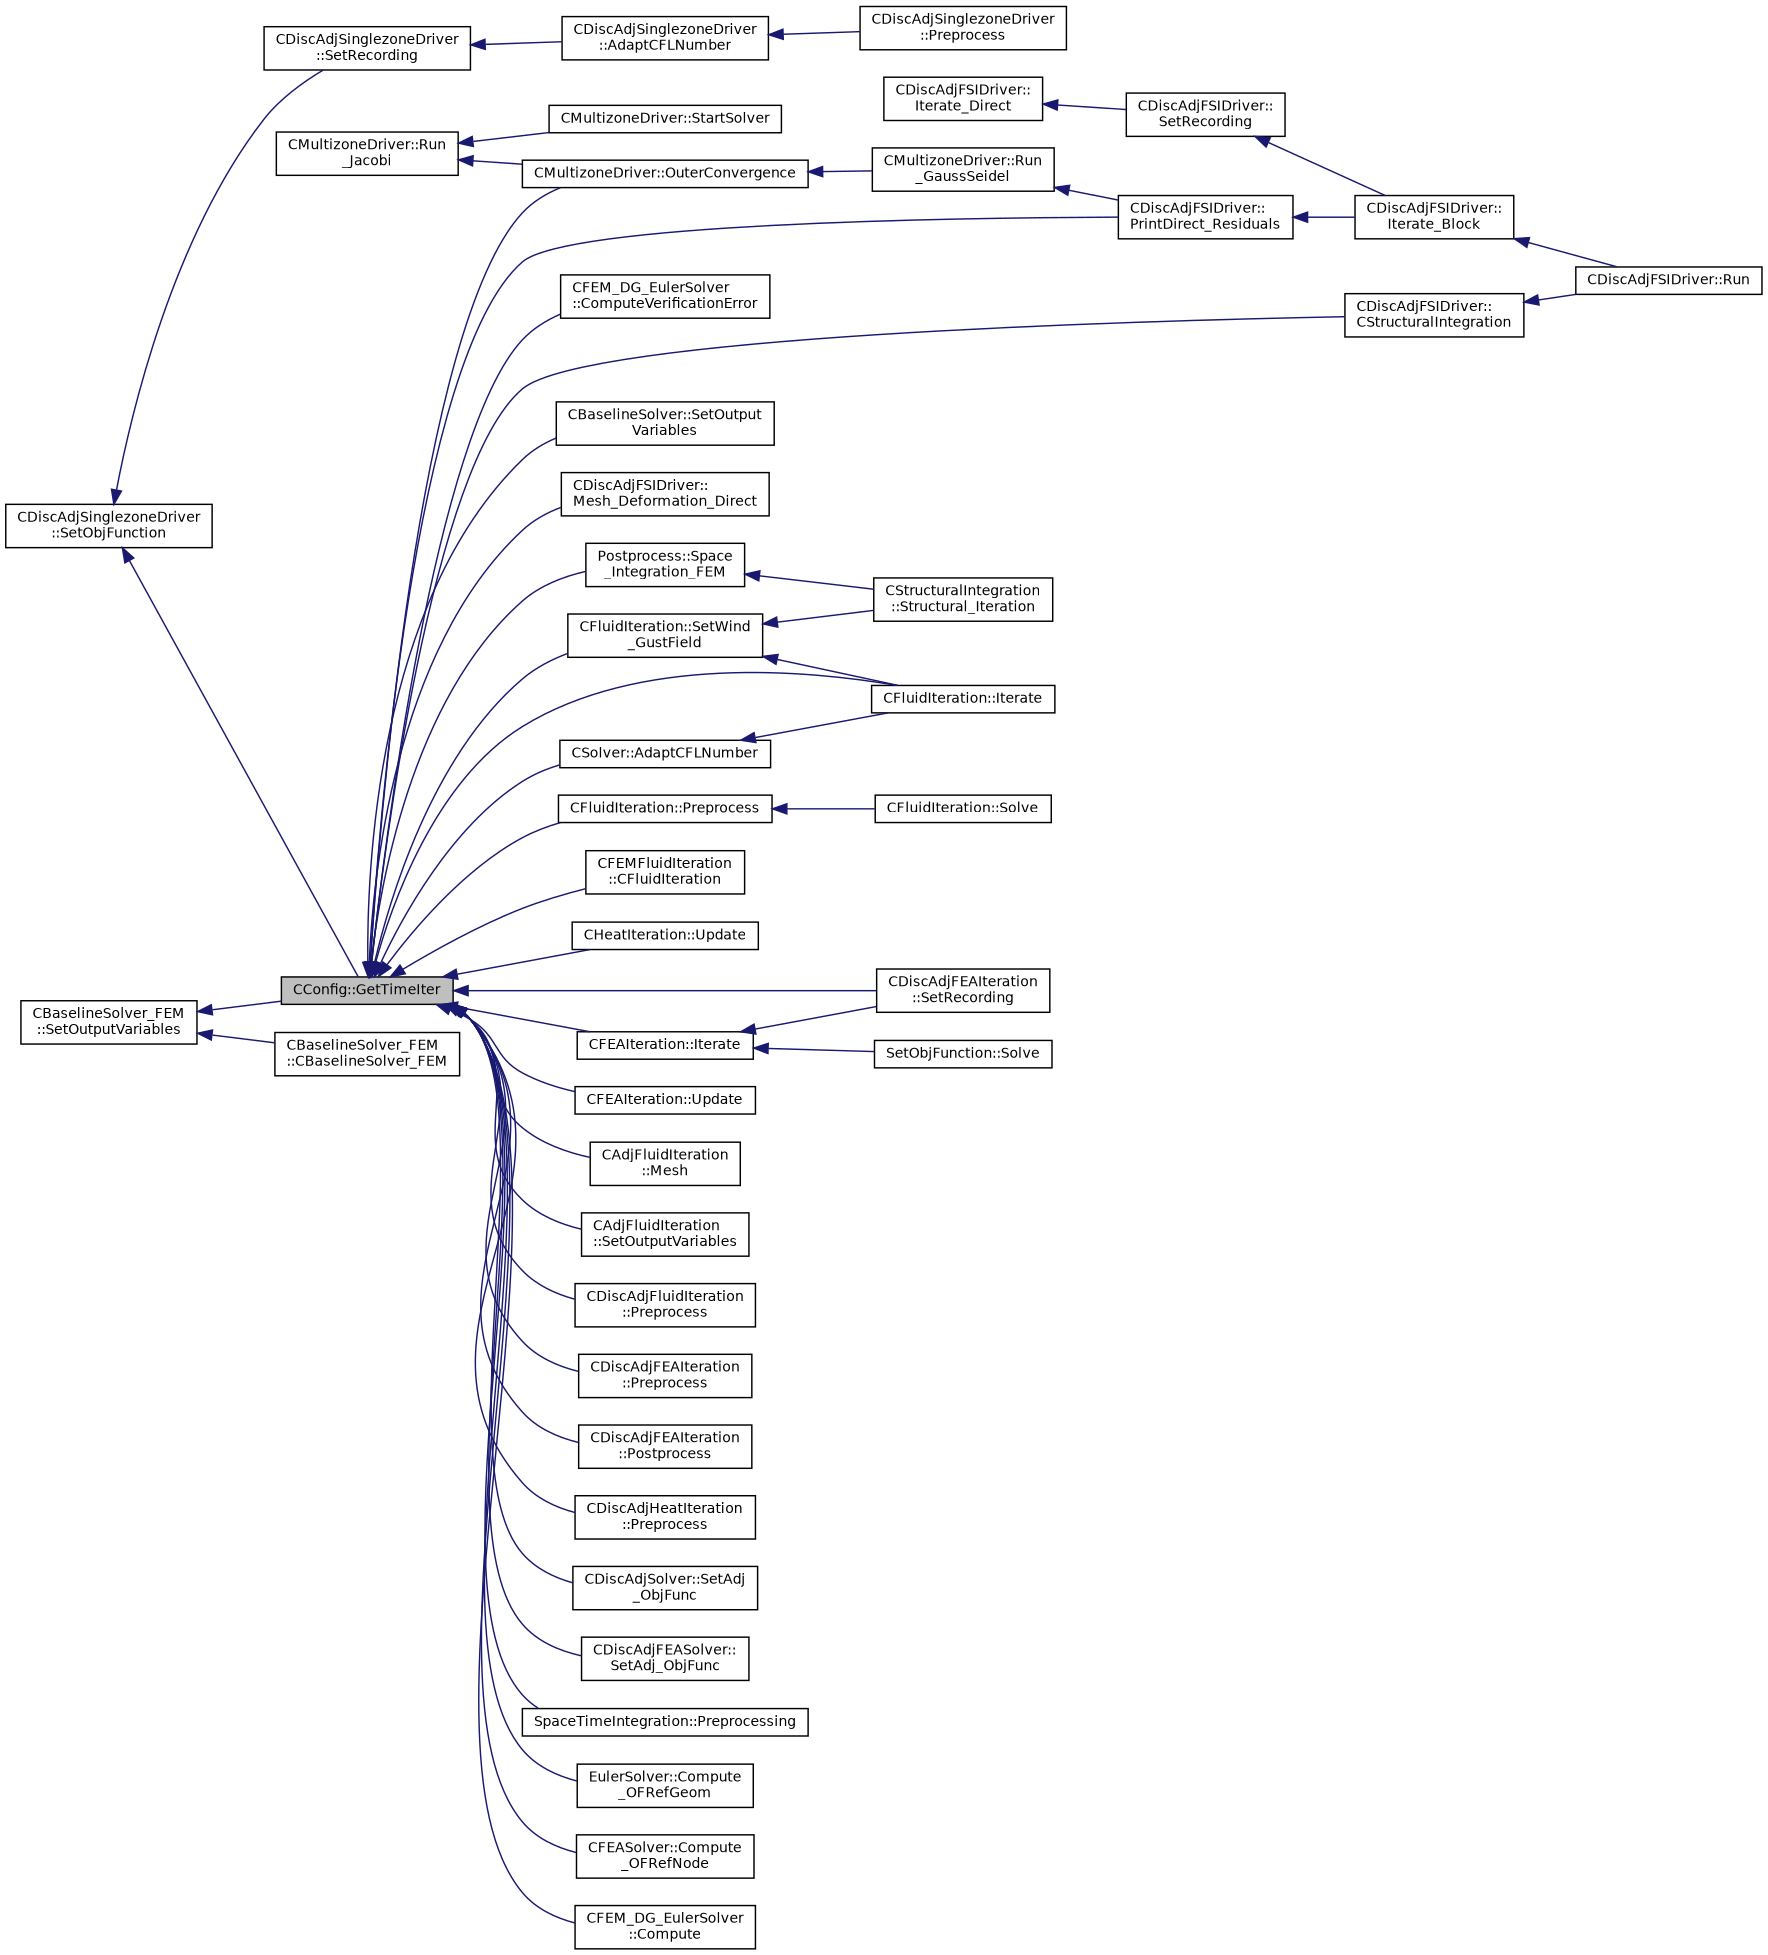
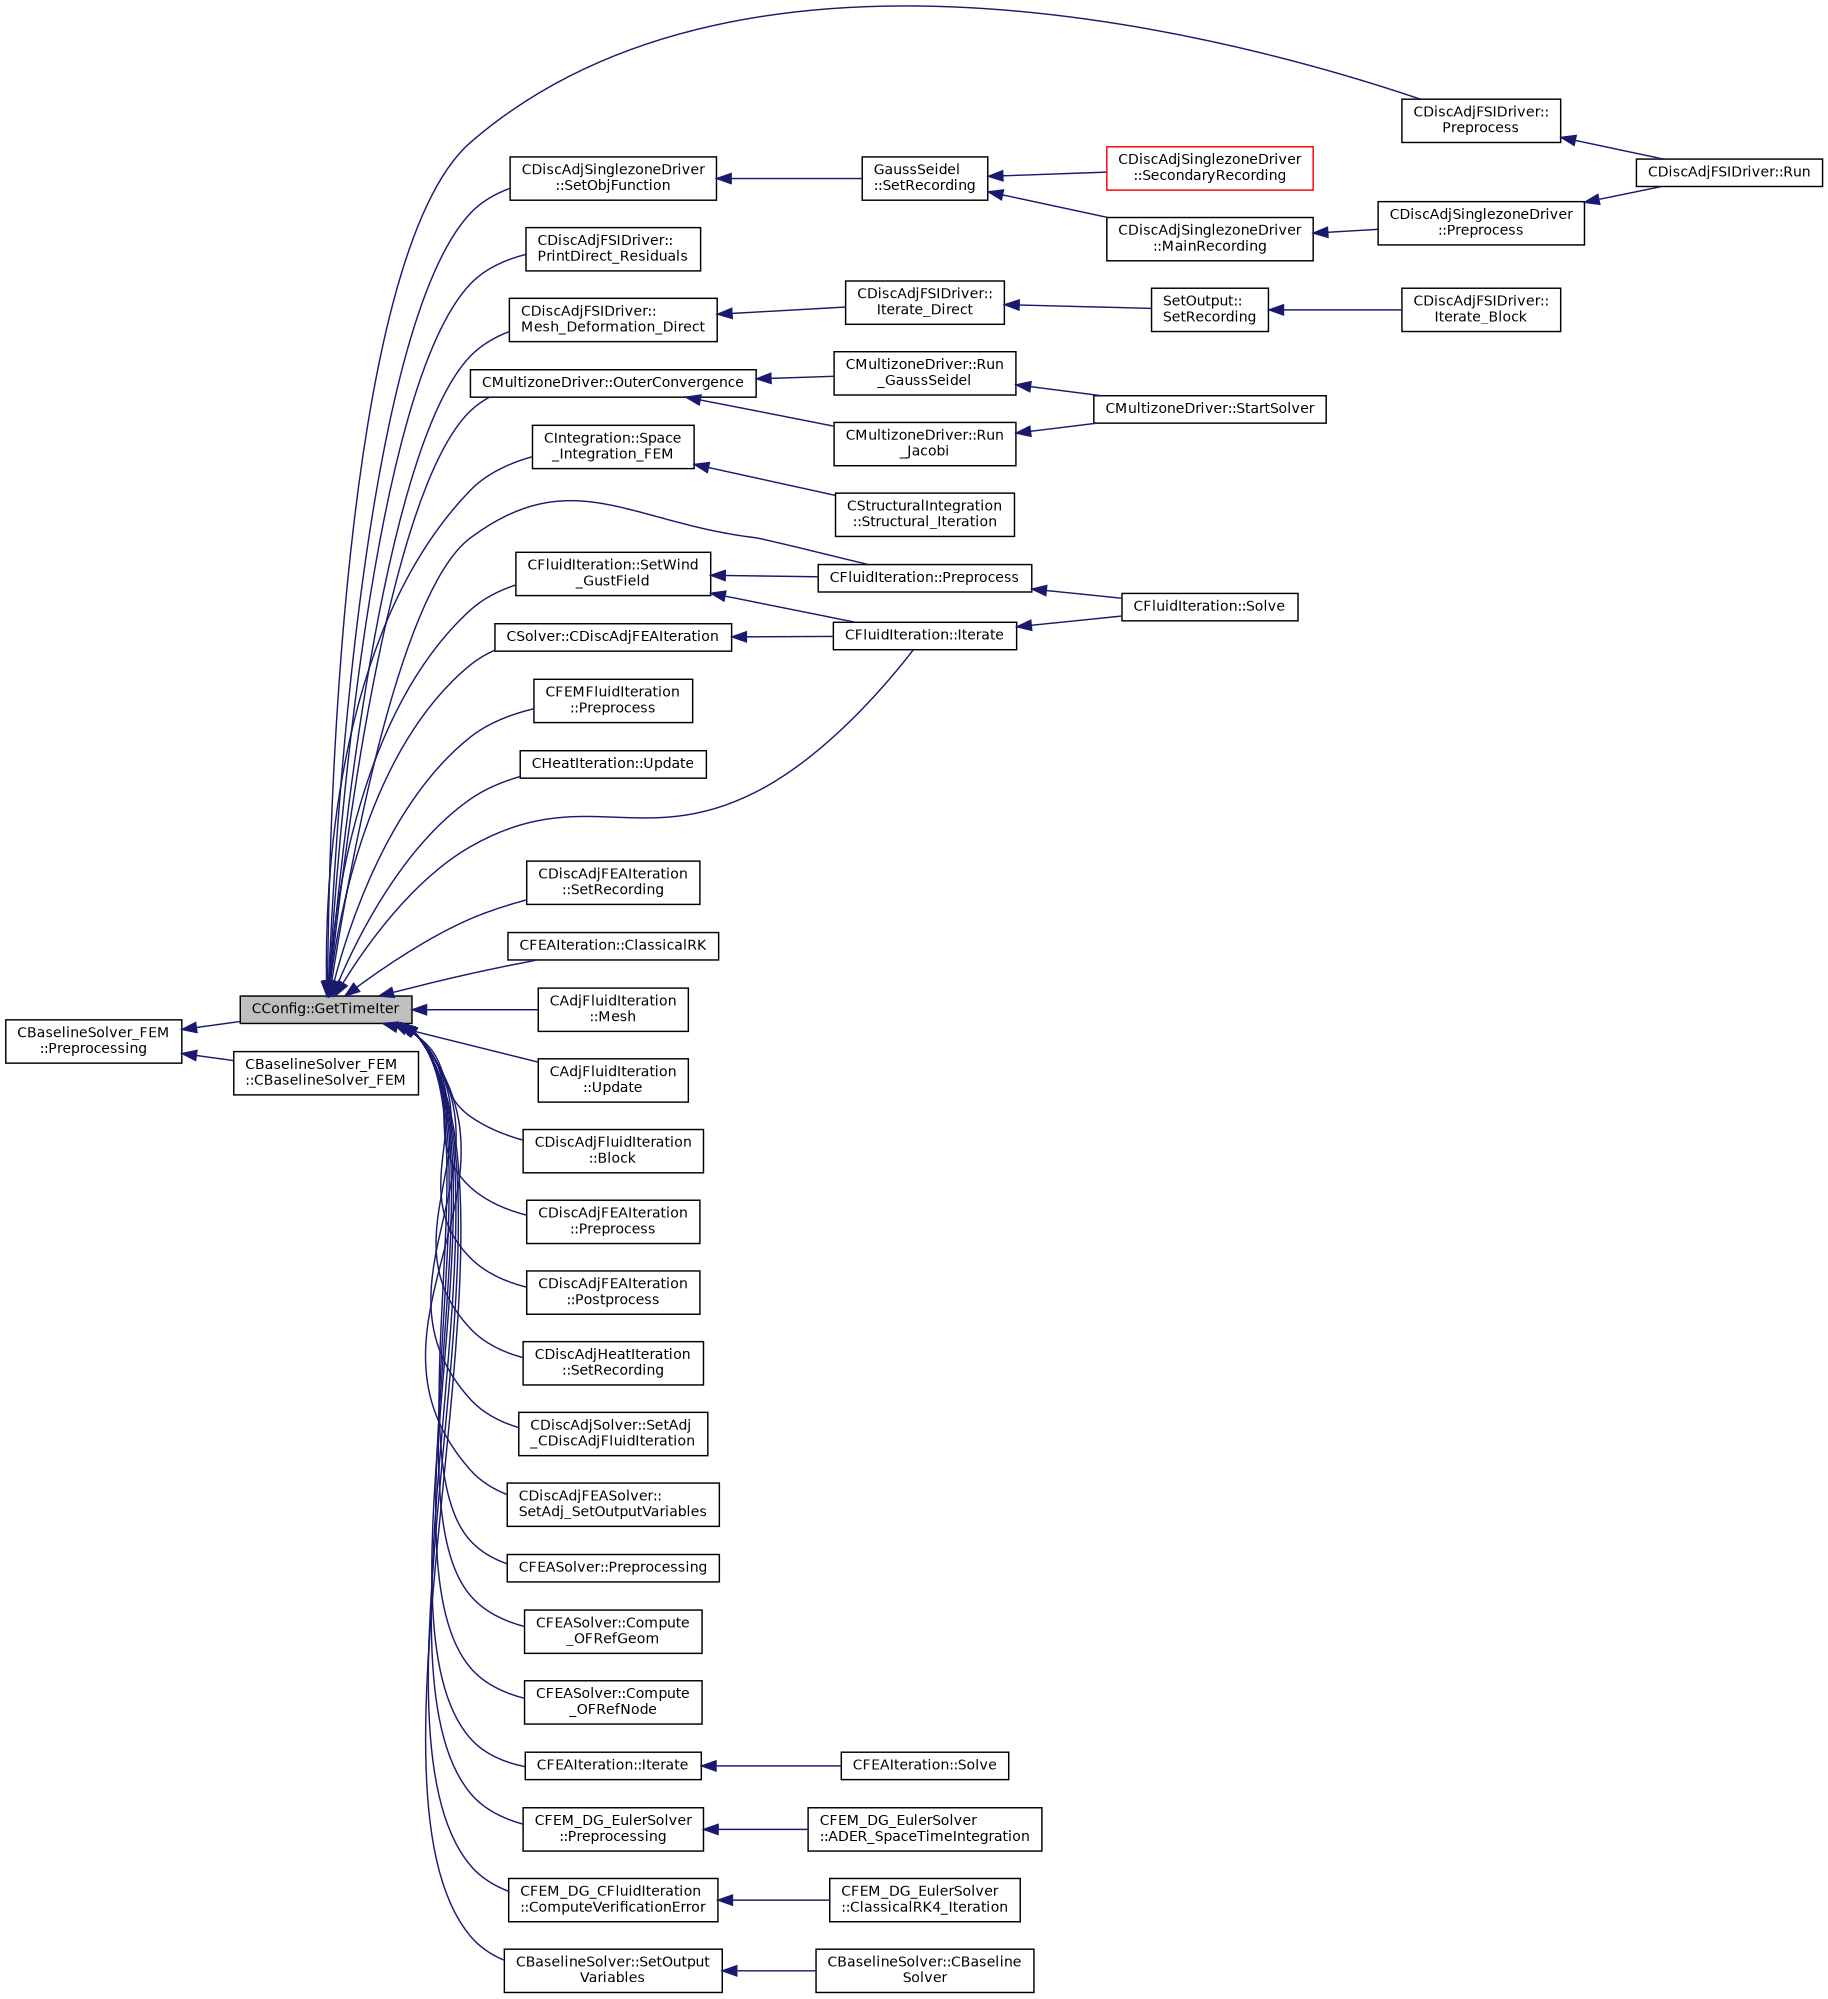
node "CDiscAdjSinglezoneDriver ::AdaptCFLNumber": label "CDiscAdjSinglezoneDriver ::AdaptCFLNumber" -> "CDiscAdjSinglezoneDriver ::MainRecording"
node "CDiscAdjSinglezoneDriver ::SetRecording": label "CDiscAdjSinglezoneDriver ::SetRecording" -> "GaussSeidel ::SetRecording"
node "CDiscAdjFSIDriver:: SetRecording": label "CDiscAdjFSIDriver:: SetRecording" -> "SetOutput:: SetRecording"
edge "CMultizoneDriver::OuterConvergence" -> "CMultizoneDriver::Run _Jacobi": reversed
node "CDiscAdjSinglezoneDriver ::SecondaryRecording": added
edge "CDiscAdjFSIDriver:: PrintDirect_Residuals" -> "CMultizoneDriver::Run _GaussSeidel": now "CMultizoneDriver::StartSolver" -> "CMultizoneDriver::Run _GaussSeidel"
edge "CDiscAdjFSIDriver:: Iterate_Block" -> "CDiscAdjFSIDriver:: PrintDirect_Residuals": removed
edge "CDiscAdjFSIDriver::Run" -> "CDiscAdjFSIDriver:: Iterate_Block": now "CDiscAdjFSIDriver::Run" -> "CDiscAdjSinglezoneDriver ::Preprocess"
node "CFEM_DG_EulerSolver ::ComputeVerificationError": label "CFEM_DG_EulerSolver ::ComputeVerificationError" -> "CFEM_DG_CFluidIteration ::ComputeVerificationError"
edge "CDiscAdjFSIDriver:: Iterate_Direct" -> "CDiscAdjFSIDriver:: Mesh_Deformation_Direct": added
node "CDiscAdjFSIDriver:: CStructuralIntegration": label "CDiscAdjFSIDriver:: CStructuralIntegration" -> "CDiscAdjFSIDriver:: Preprocess"
node "Postprocess::Space _Integration_FEM": label "Postprocess::Space _Integration_FEM" -> "CIntegration::Space _Integration_FEM"
edge "CStructuralIntegration ::Structural_Iteration" -> "CFluidIteration::SetWind _GustField": now "CFluidIteration::Preprocess" -> "CFluidIteration::SetWind _GustField"
edge "CFluidIteration::Solve" -> "CFluidIteration::Iterate": added
node "CSolver::AdaptCFLNumber": label "CSolver::AdaptCFLNumber" -> "CSolver::CDiscAdjFEAIteration"
edge "CConfig::GetTimeIter" -> "CDiscAdjSinglezoneDriver ::SetObjFunction": reversed
node "CFEMFluidIteration ::CFluidIteration": label "CFEMFluidIteration ::CFluidIteration" -> "CFEMFluidIteration ::Preprocess"
edge "CDiscAdjFEAIteration ::SetRecording" -> "CFEAIteration::Iterate": removed
node "CBaselineSolver_FEM ::SetOutputVariables": label "CBaselineSolver_FEM ::SetOutputVariables" -> "CBaselineSolver_FEM ::Preprocessing"
node "SetObjFunction::Solve": label "SetObjFunction::Solve" -> "CFEAIteration::Solve"
node "CFEAIteration::Update": label "CFEAIteration::Update" -> "CFEAIteration::ClassicalRK"
node "CAdjFluidIteration ::SetOutputVariables": label "CAdjFluidIteration ::SetOutputVariables" -> "CAdjFluidIteration ::Update"
node "CDiscAdjFluidIteration ::Preprocess": label "CDiscAdjFluidIteration ::Preprocess" -> "CDiscAdjFluidIteration ::Block"
node "CDiscAdjHeatIteration ::Preprocess": label "CDiscAdjHeatIteration ::Preprocess" -> "CDiscAdjHeatIteration ::SetRecording"
node "CDiscAdjSolver::SetAdj _ObjFunc": label "CDiscAdjSolver::SetAdj _ObjFunc" -> "CDiscAdjSolver::SetAdj _CDiscAdjFluidIteration"
node "CDiscAdjFEASolver:: SetAdj_ObjFunc": label "CDiscAdjFEASolver:: SetAdj_ObjFunc" -> "CDiscAdjFEASolver:: SetAdj_SetOutputVariables"
node "SpaceTimeIntegration::Preprocessing": label "SpaceTimeIntegration::Preprocessing" -> "CFEASolver::Preprocessing"
node "EulerSolver::Compute _OFRefGeom": label "EulerSolver::Compute _OFRefGeom" -> "CFEASolver::Compute _OFRefGeom"
node "CFEM_DG_EulerSolver ::ADER_SpaceTimeIntegration": added
node "CFEM_DG_EulerSolver ::ClassicalRK4_Iteration": added
node "CFEM_DG_EulerSolver ::Compute": label "CFEM_DG_EulerSolver ::Compute" -> "CFEM_DG_EulerSolver ::Preprocessing"
node "CBaselineSolver::CBaseline Solver": added
